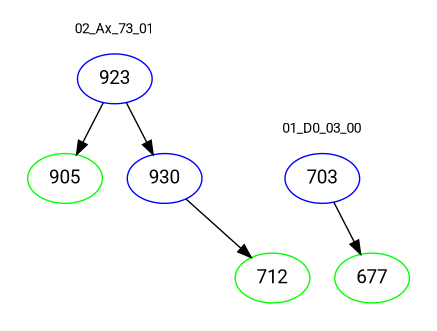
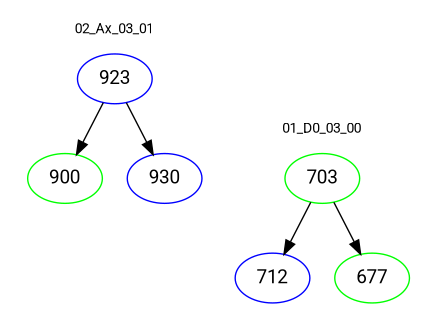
cluster "02_Ax_73_01": label "02_Ax_73_01" -> "02_Ax_03_01"
node "905": label "905" -> "900"
node "703": color blue -> green
edge "930" -> "712": now "703" -> "712"
node "712": color green -> blue
